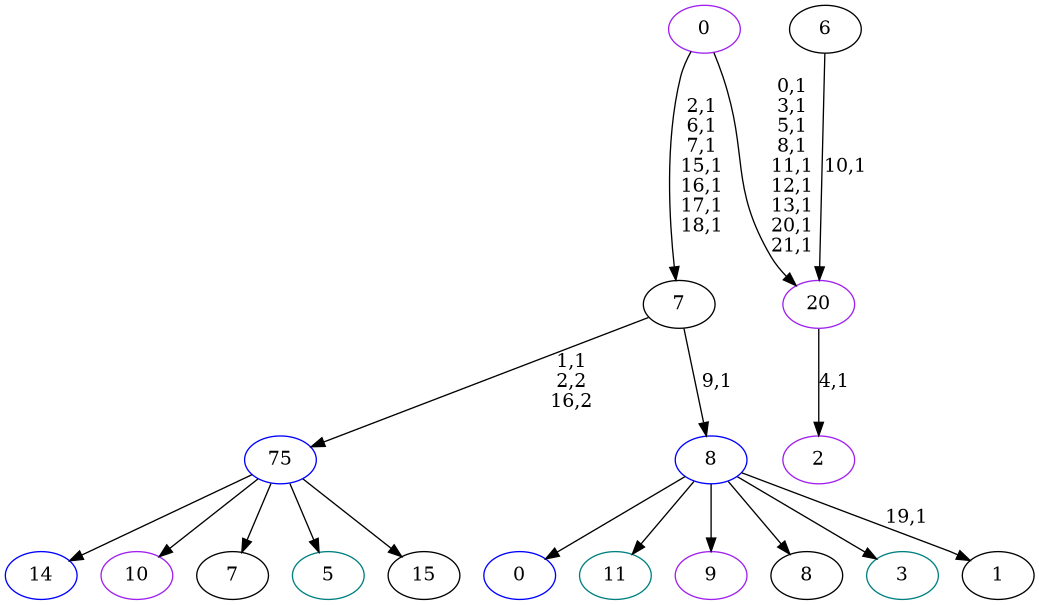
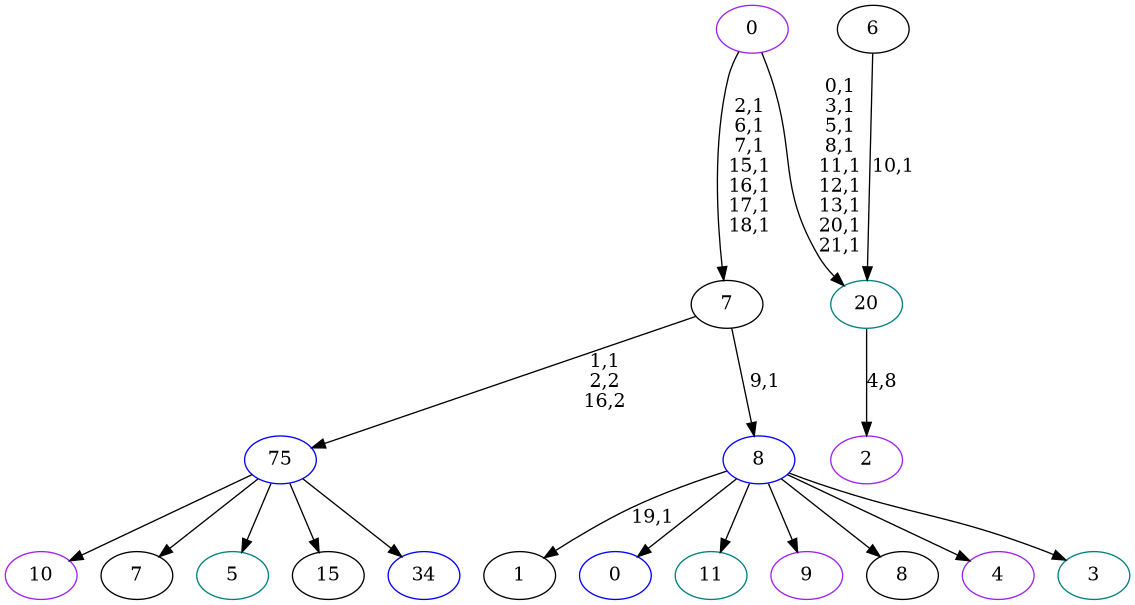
node "20": color purple -> teal
edge "20" -> "2": label "4,1" -> "4,8"
node "14": label "14" -> "34"
node "4": added
